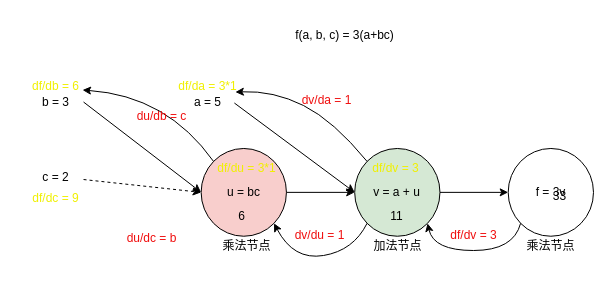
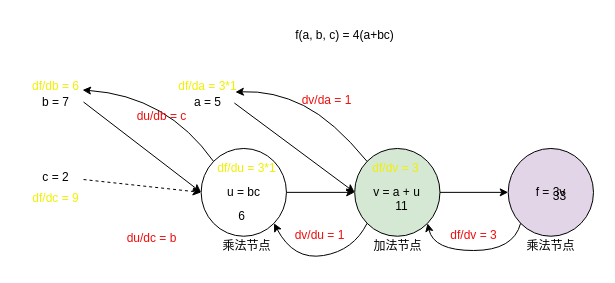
node "f(a, b, c) = 3(a+bc)": label "f(a, b, c) = 3(a+bc)" -> "f(a, b, c) = 4(a+bc)"
node "b = 3": label "b = 3" -> "b = 7"
node "u = bc": fillcolor #f8cecc -> #ffffff
node "f = 3v": fillcolor #ffffff -> #e1d5e7
node "11": moved (396, 216) -> (401, 206)
